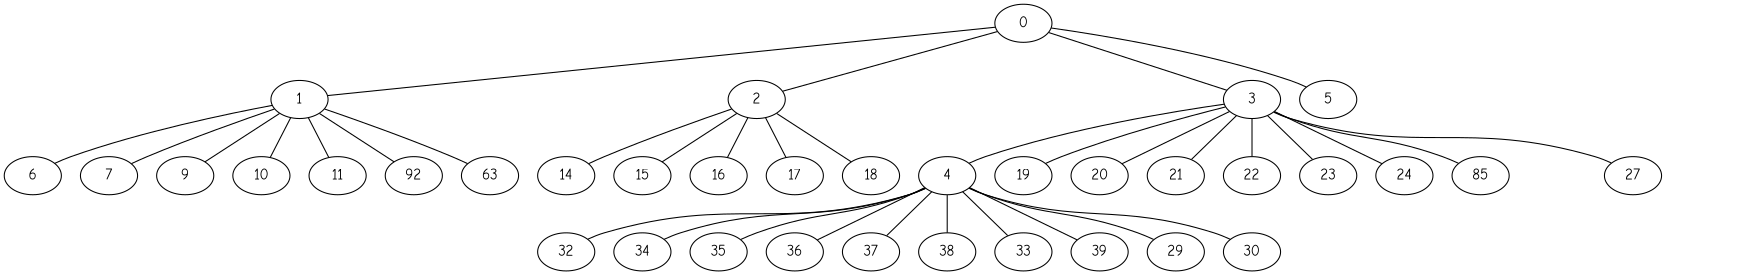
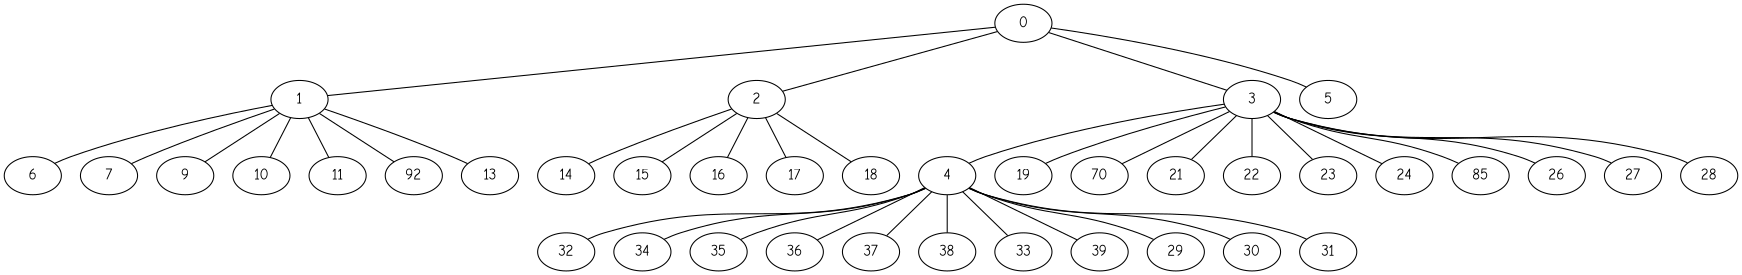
node "63": label "63" -> "13"
node "20": label "20" -> "70"
node "26": added
node "28": added
node "31": added
